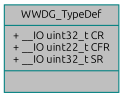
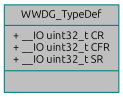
node "WWDG_TypeDef": text "+ __IO uint22_t CFR" -> "+ __IO uint32_t CFR"
